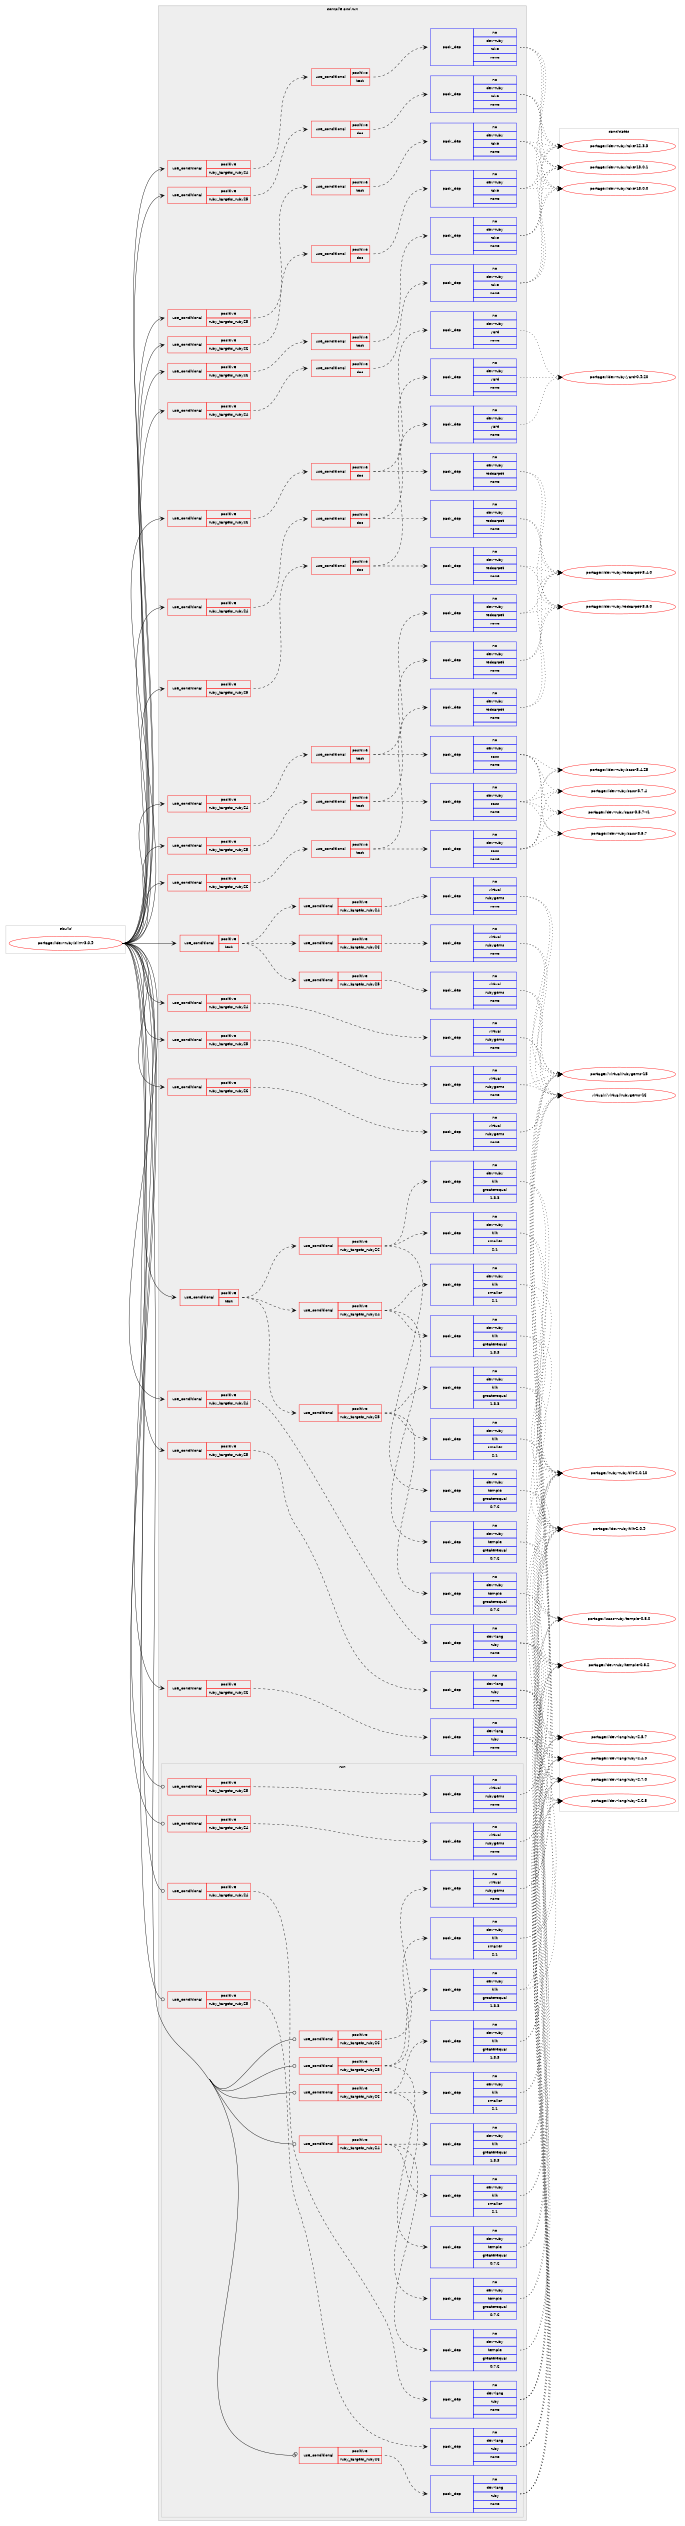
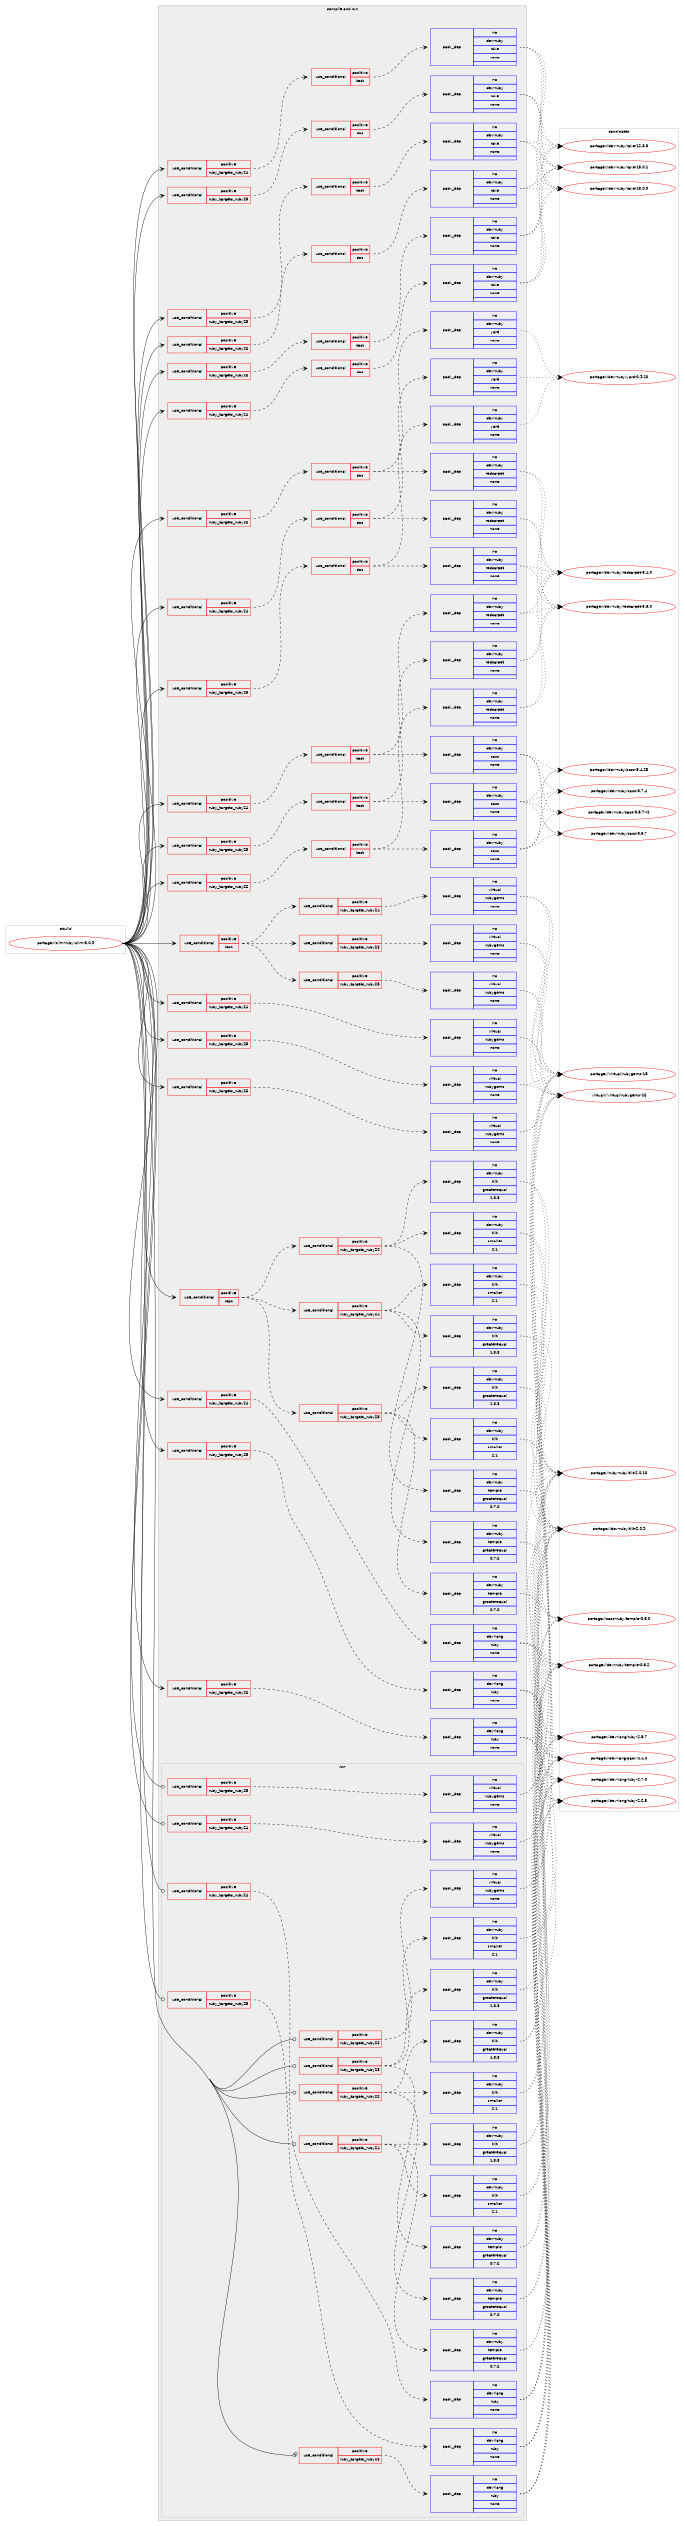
node "portage://dev-ruby/slim-3.0.9": label "portage://dev-ruby/slim-3.0.9" -> "portage://slim-ruby/slim-3.0.9"
node "portage://dev-lang/ruby-2.4.9": label "portage://dev-lang/ruby-2.4.9" -> "portage://dev-lang/pack-2.4.9"
